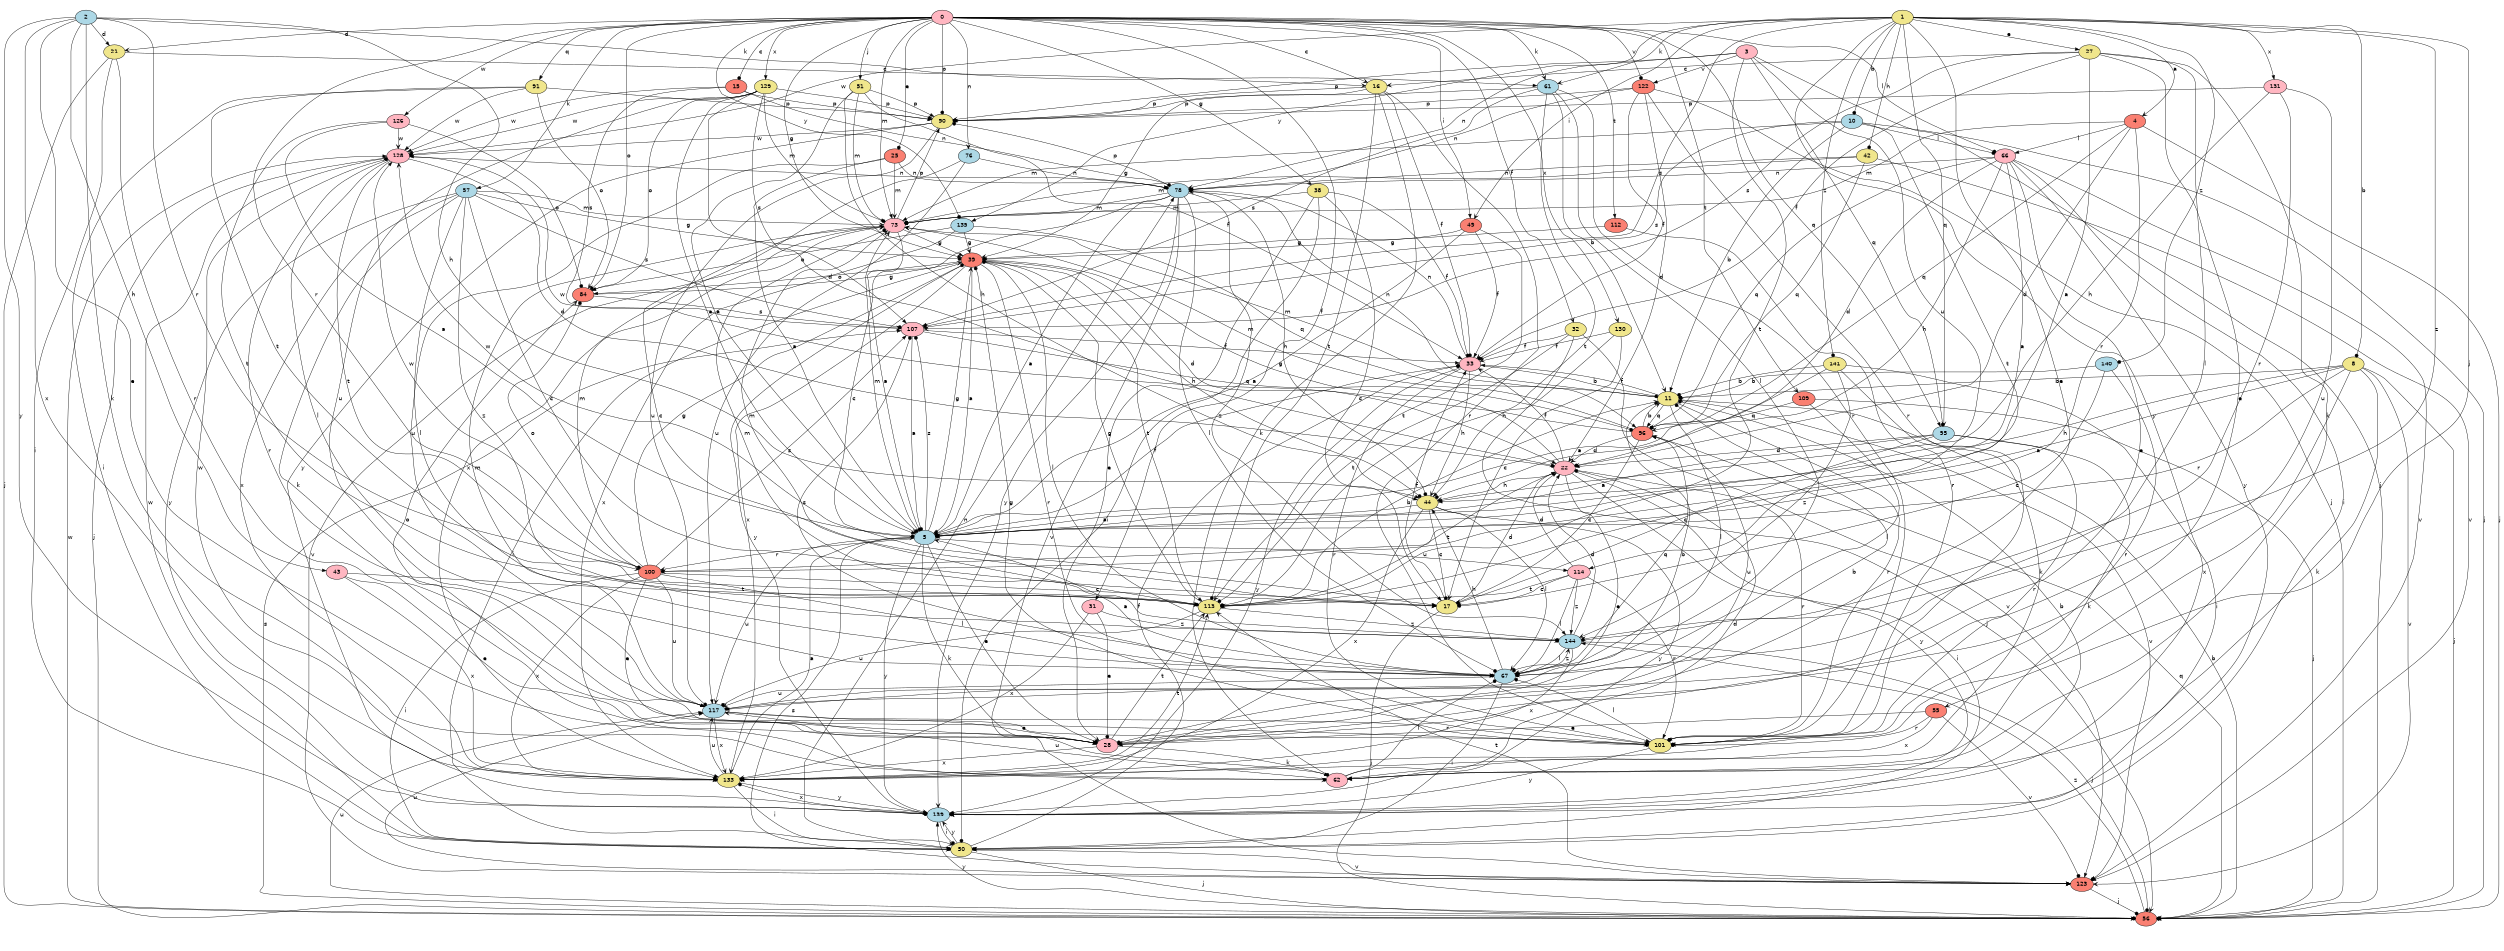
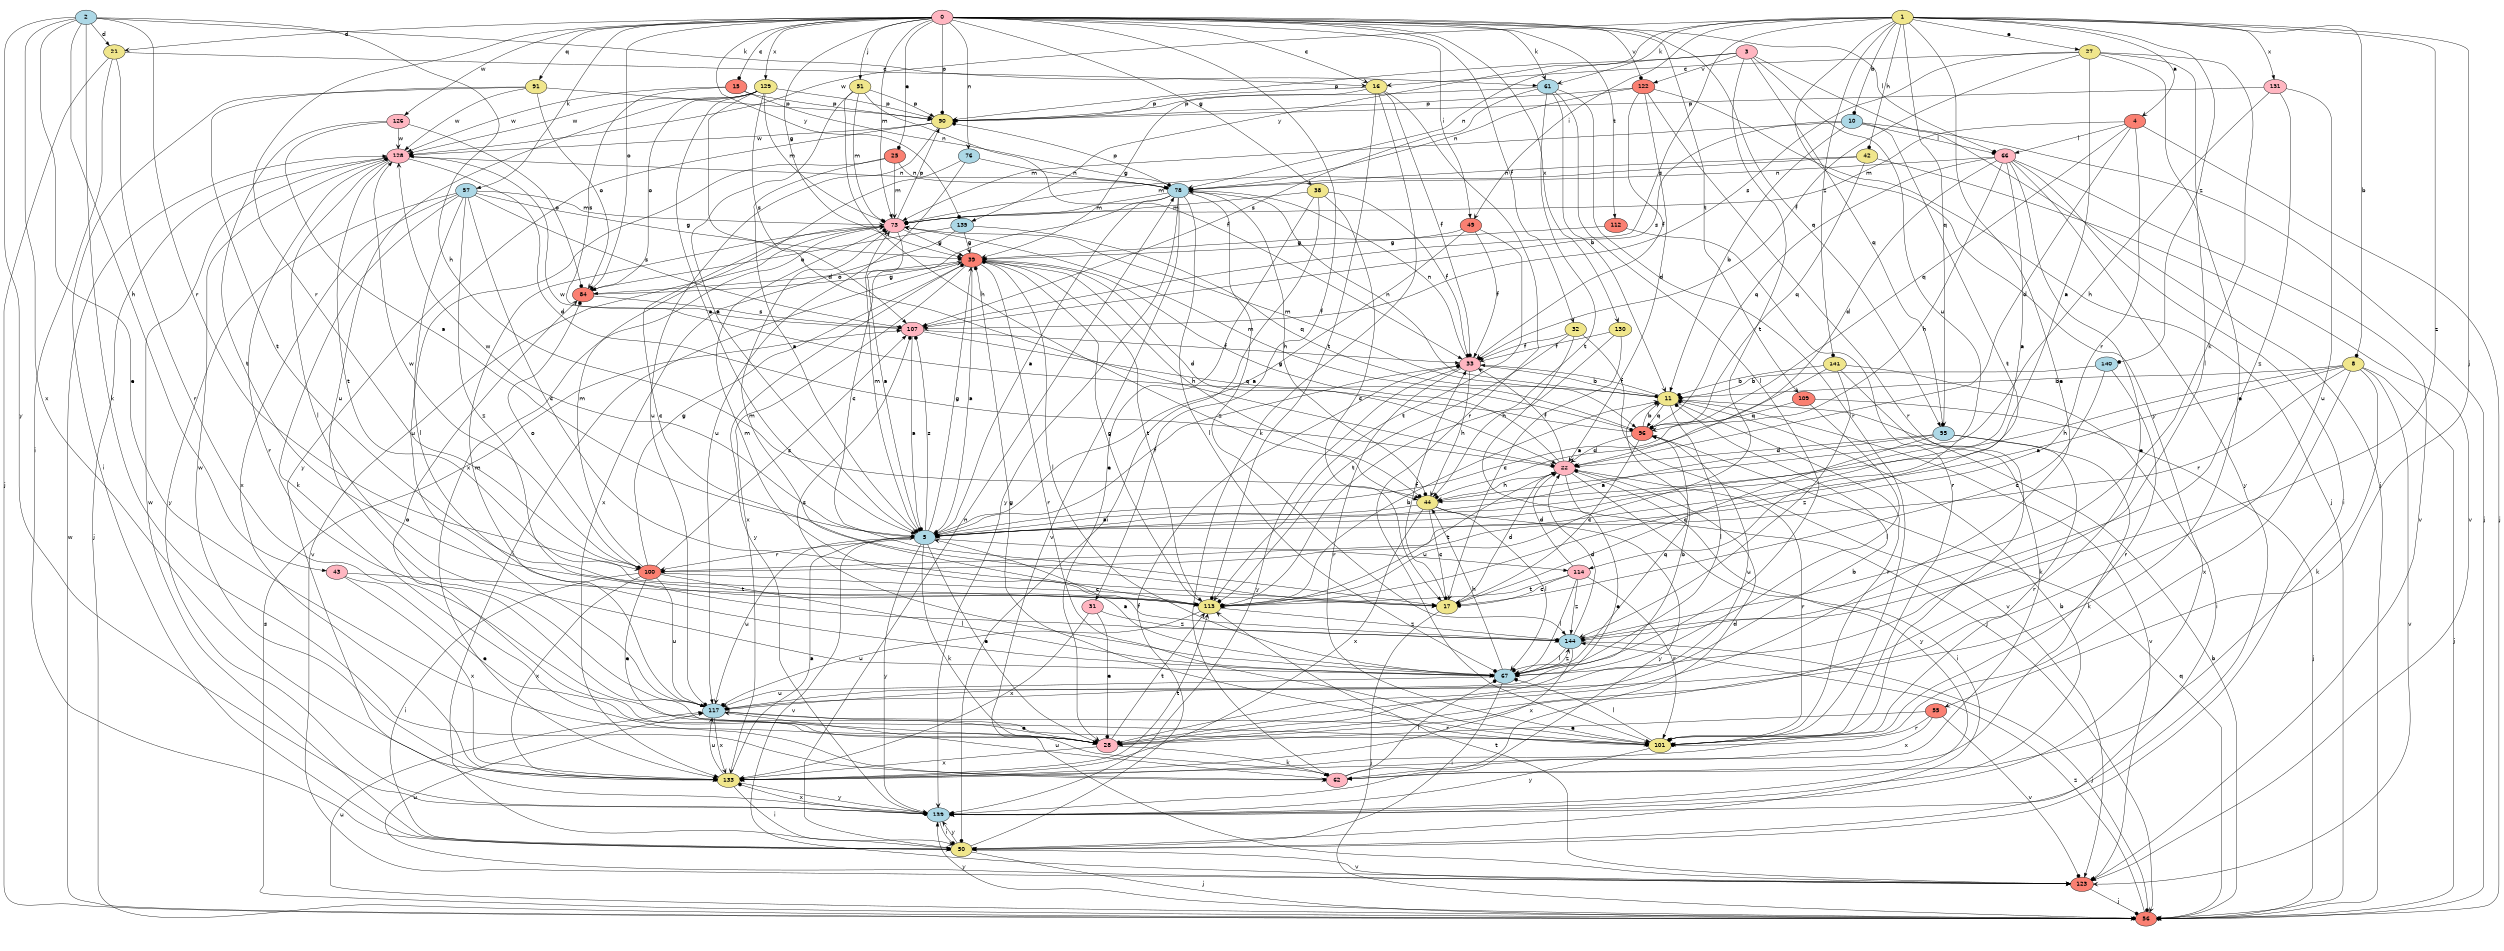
edge "131" -> "144": label "r" -> "z"
edge "27" -> "62": now "27" -> "144"
edge "5" -> "123": label "s" -> "v"
